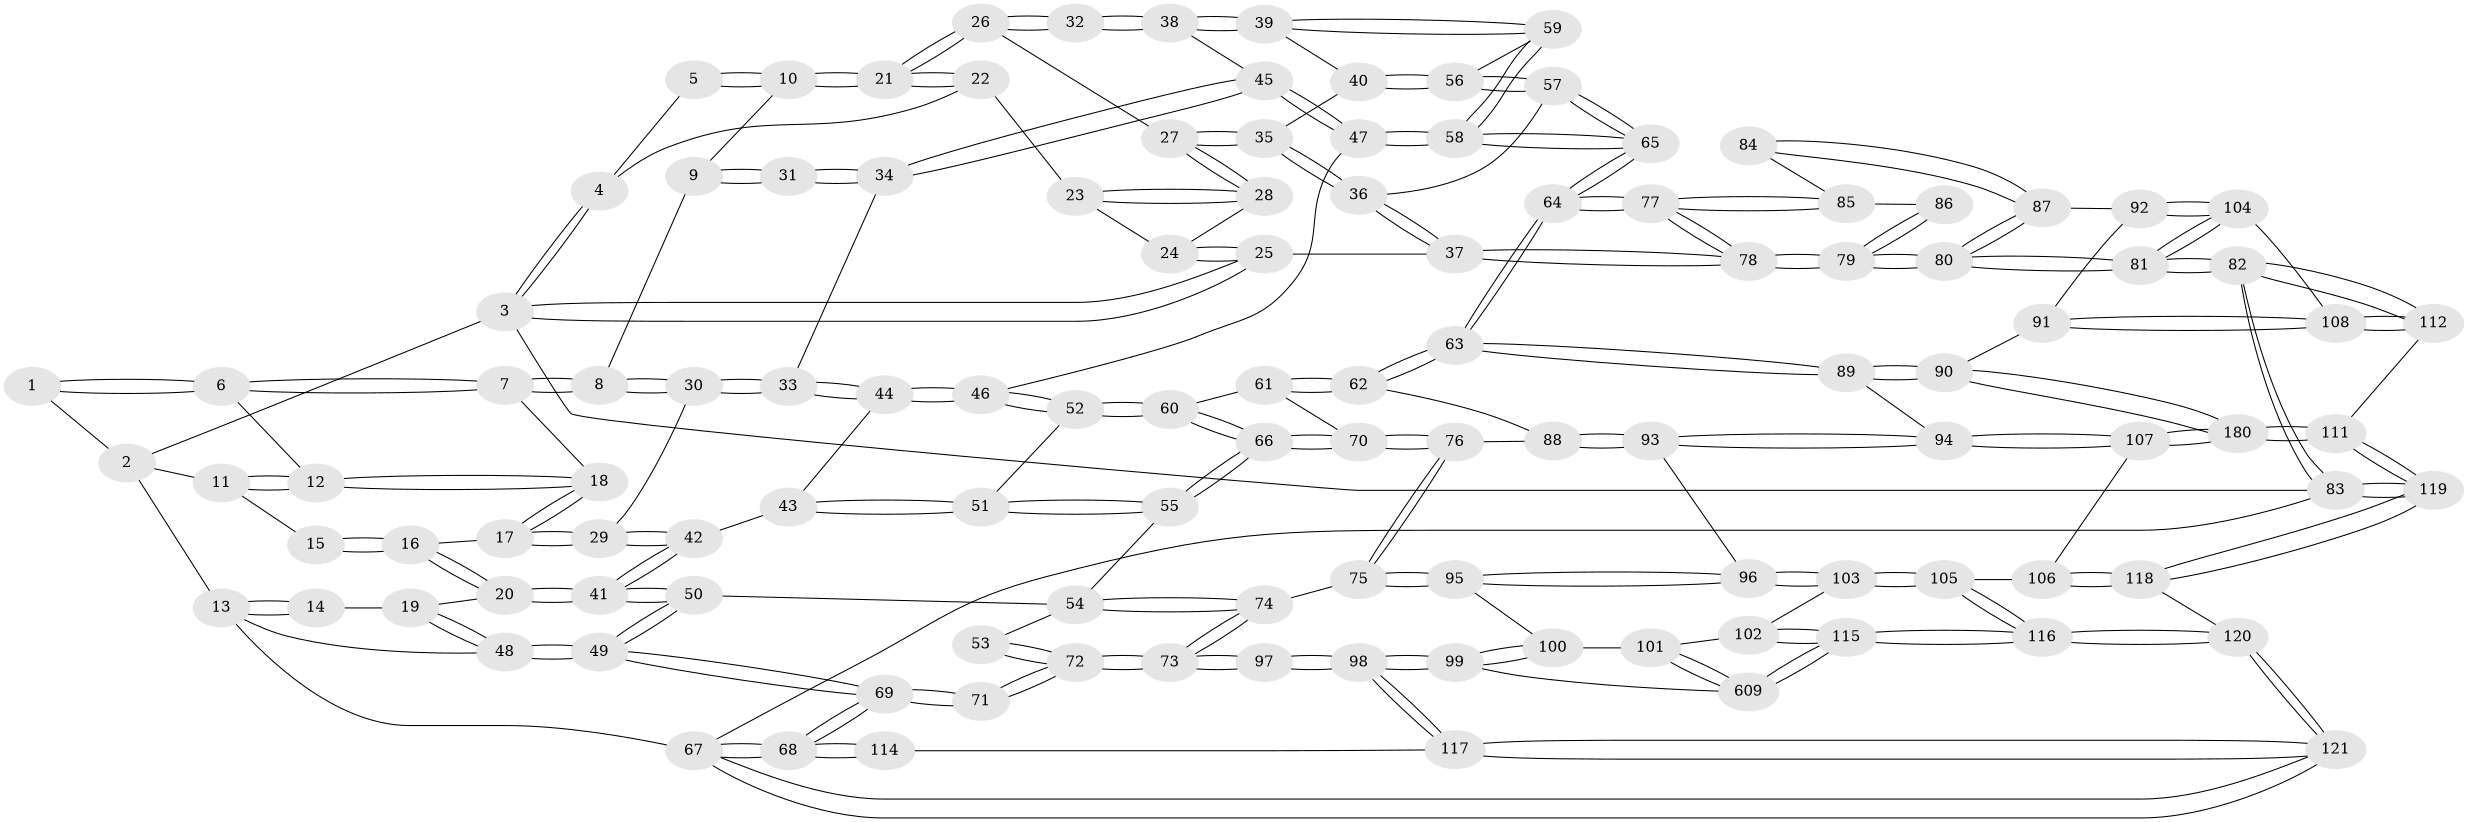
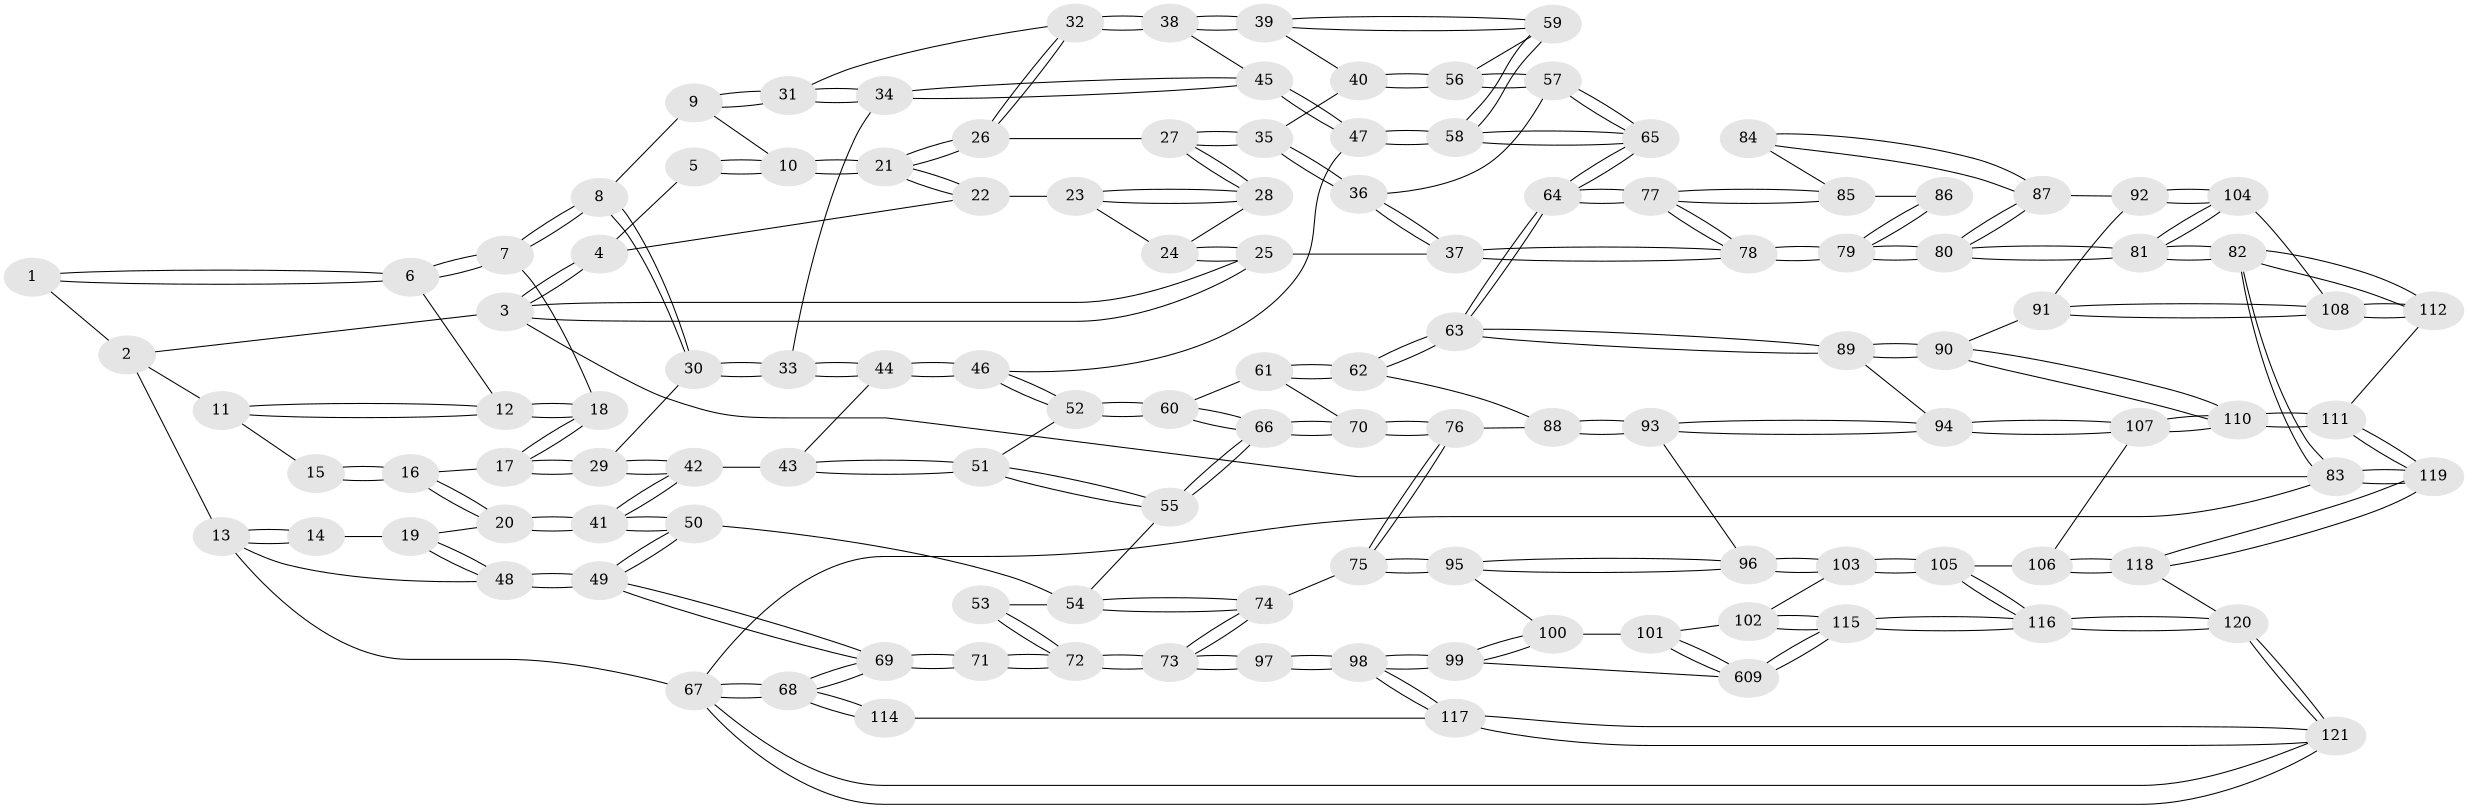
edge "32" -- "31": added
node "180": label "180" -> "110"
